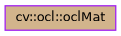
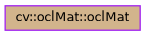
node "cv::ocl::oclMat": label "cv::ocl::oclMat" -> "cv::oclMat::oclMat"
